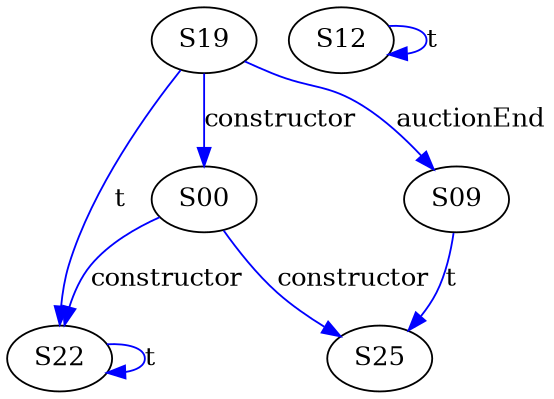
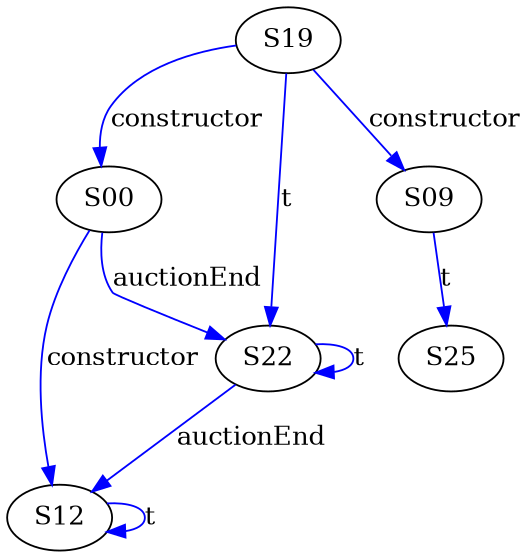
edge "S19" -> "S09": label "auctionEnd" -> "constructor"
edge "S00" -> "S22": label "constructor" -> "auctionEnd"
edge "S00" -> "S25": now "S00" -> "S12"
edge "S22" -> "S12": added, label "auctionEnd"
